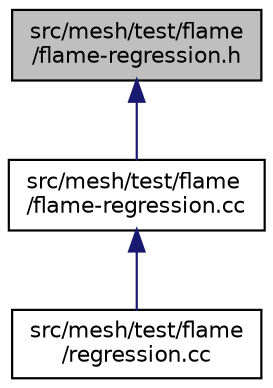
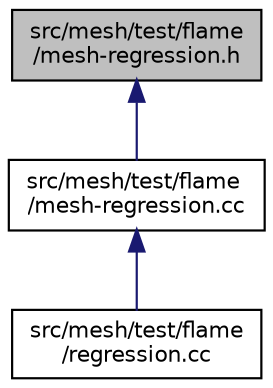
node "src/mesh/test/flame /flame-regression.h": label "src/mesh/test/flame /flame-regression.h" -> "src/mesh/test/flame /mesh-regression.h"
node "src/mesh/test/flame /flame-regression.cc": label "src/mesh/test/flame /flame-regression.cc" -> "src/mesh/test/flame /mesh-regression.cc"
